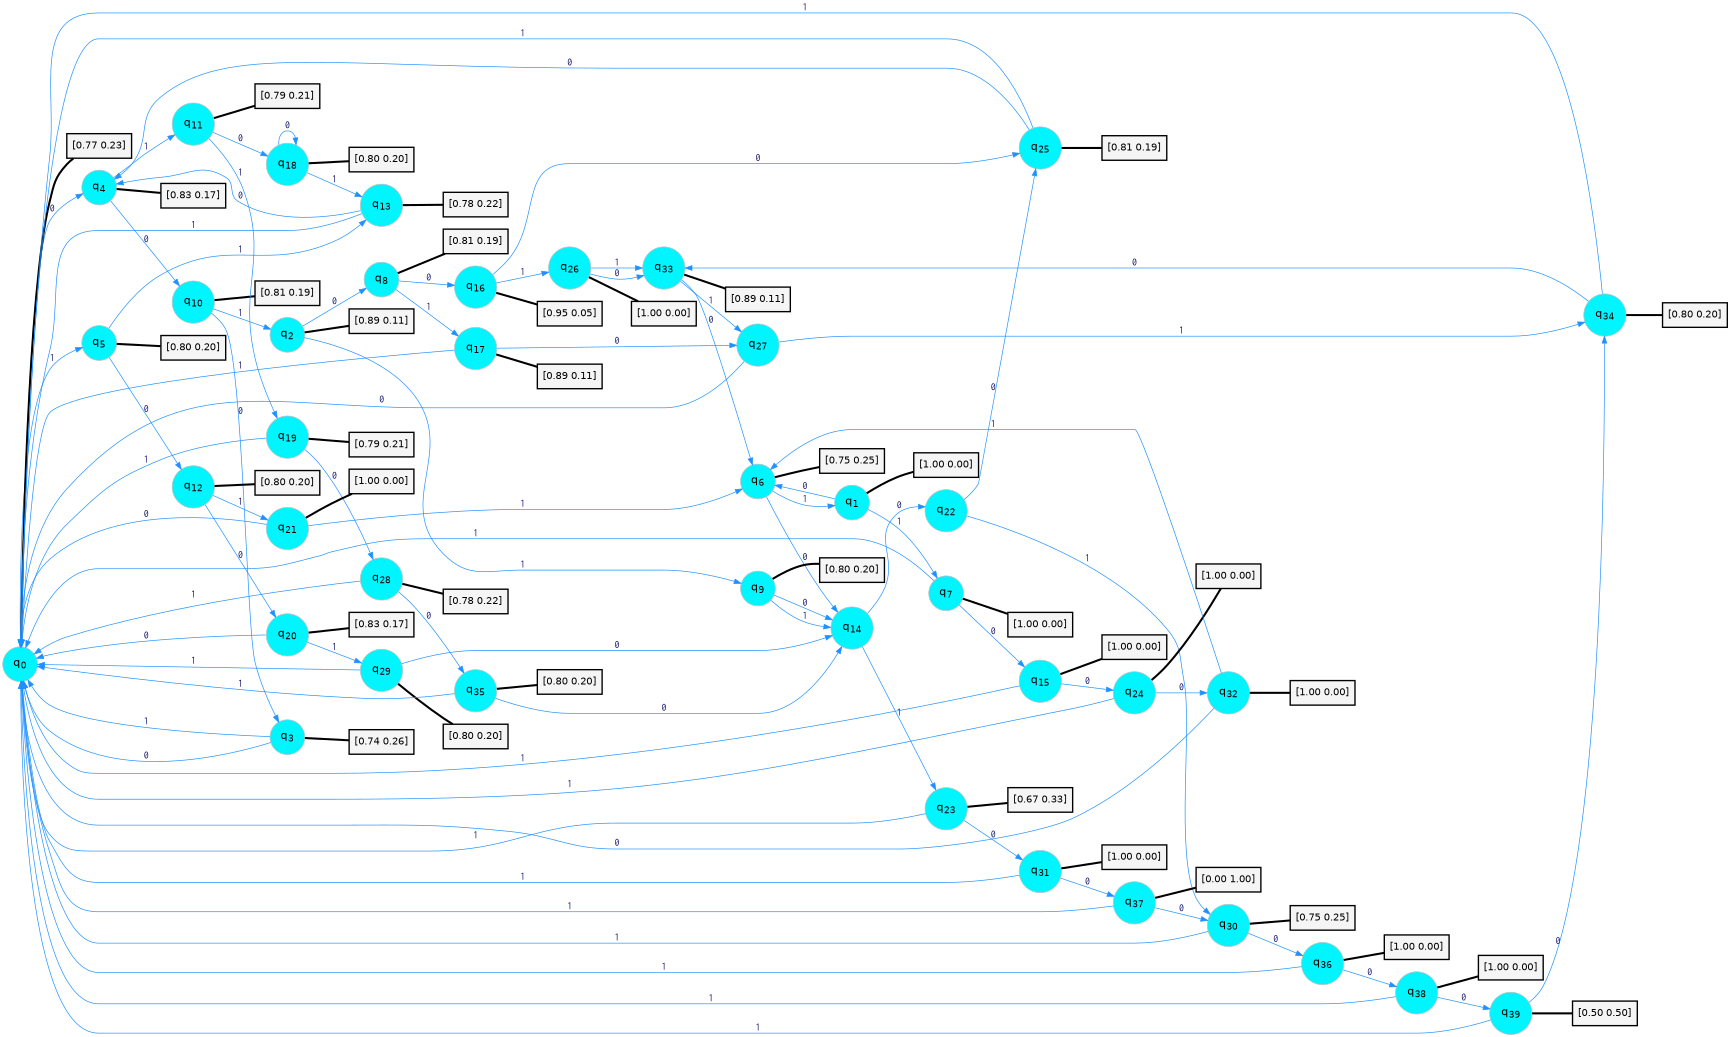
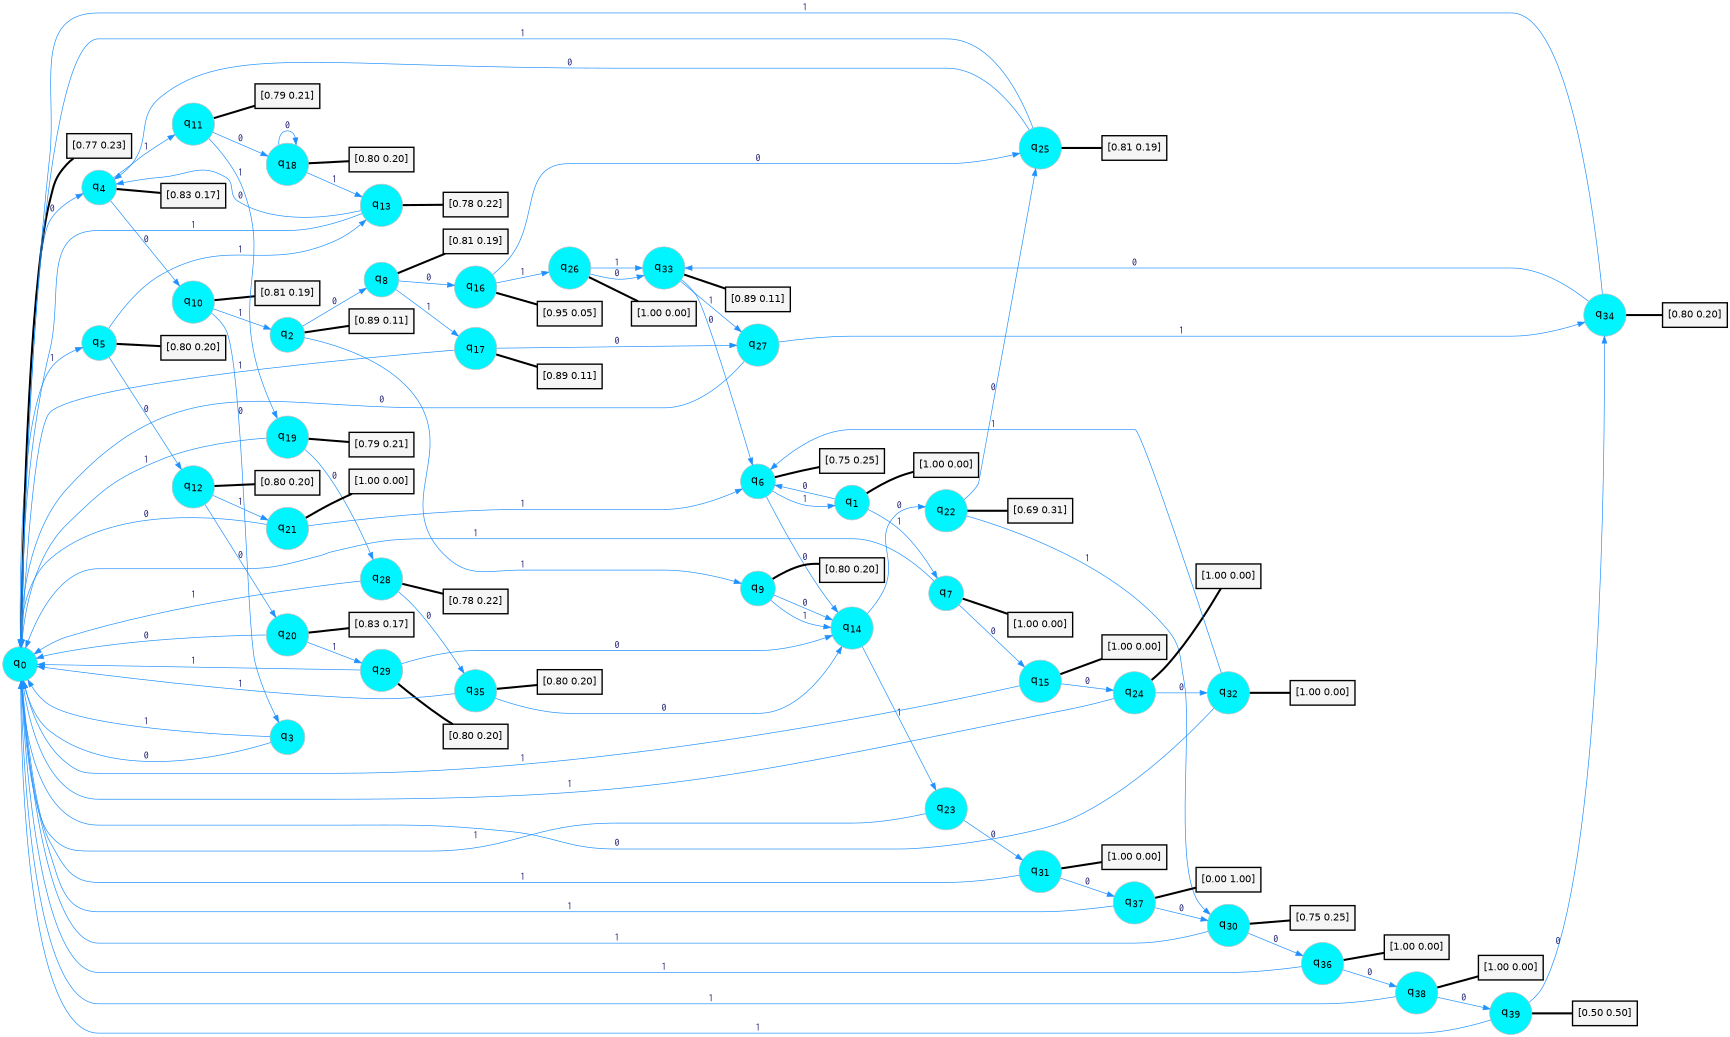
node "[0.69 0.31]": added
node "[0.74 0.26]": removed
node "[0.67 0.33]": removed
